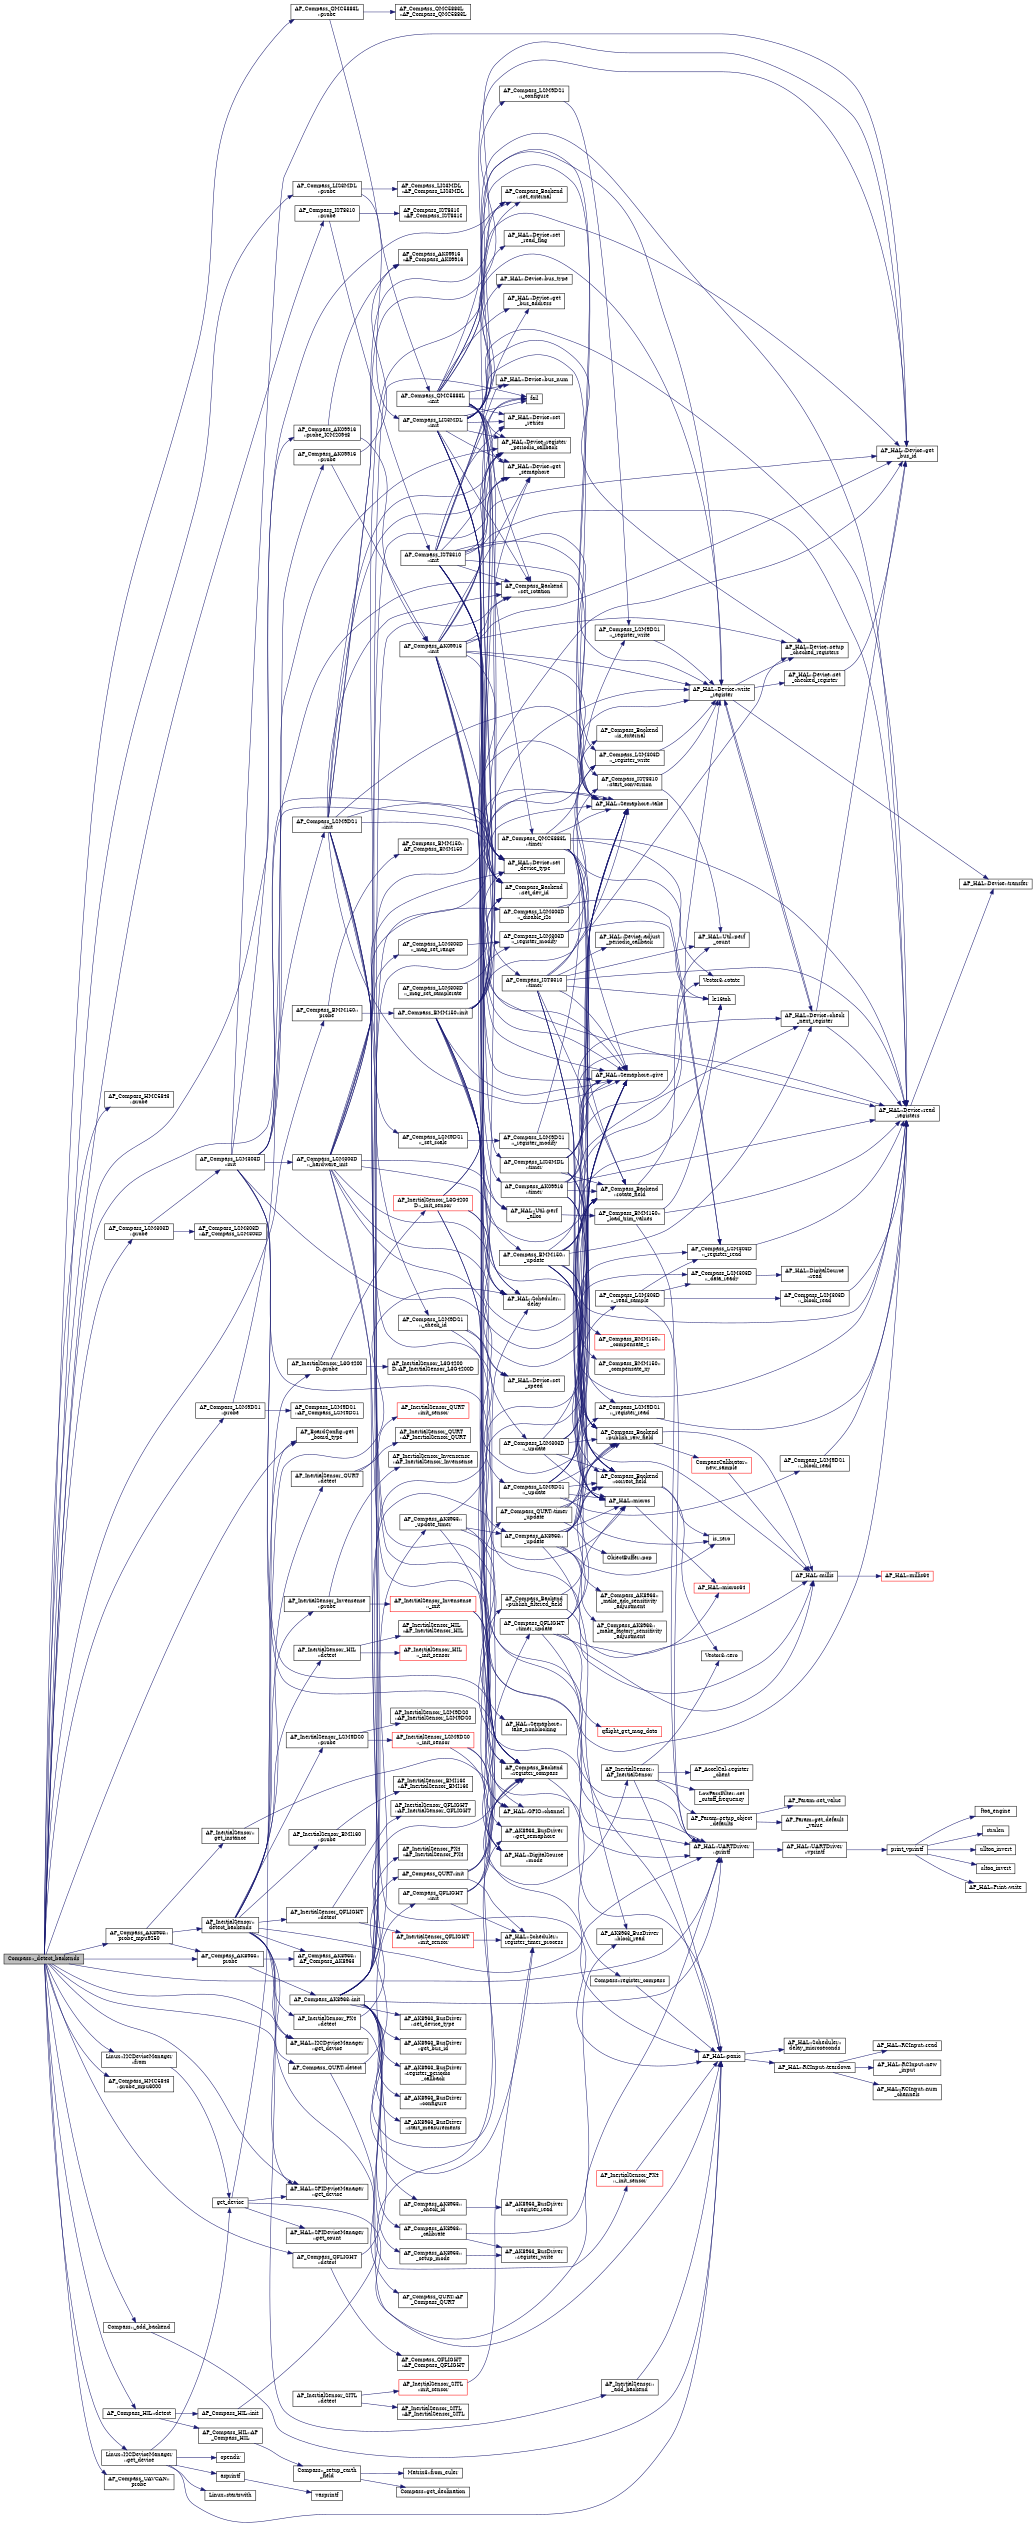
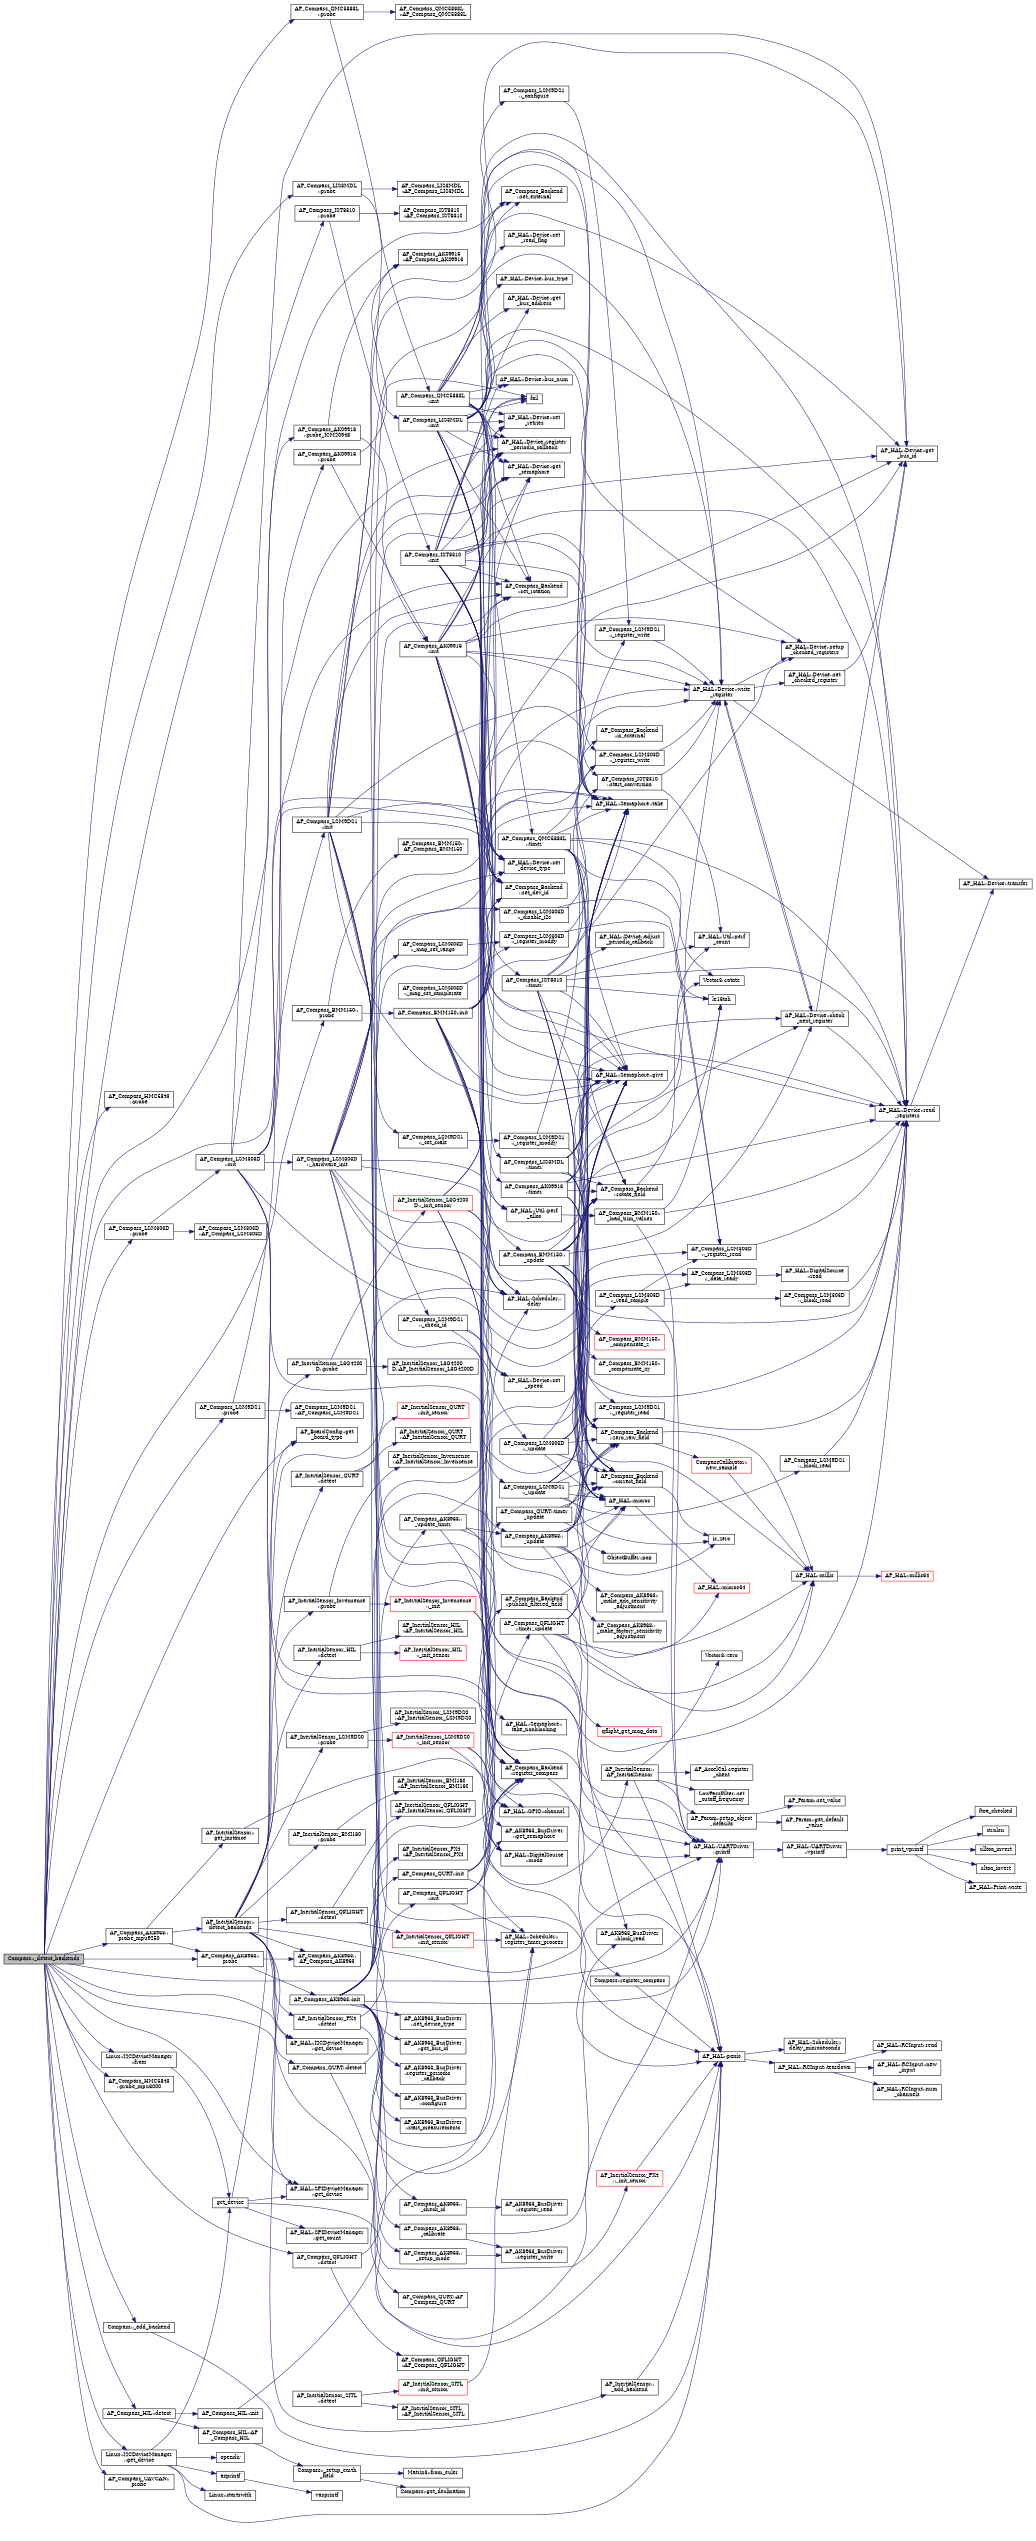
edge "AP_Compass_QMC5883L ::init" -> "AP_HAL::Device::get _bus_id": removed
edge "AP_Compass_BMM150:: _update" -> "AP_HAL::Semaphore::give": added
node "AP_Compass_Backend ::publish_raw_field": label "AP_Compass_Backend ::publish_raw_field" -> "AP_Compass_Backend ::zero_raw_field"
edge "AP_Compass_Backend ::correct_field" -> "Vector3::zero": removed
node "ftoa_engine": label "ftoa_engine" -> "ftoa_checked"
